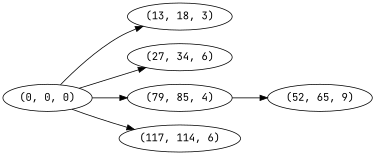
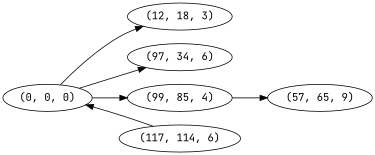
node "(13, 18, 3)": label "(13, 18, 3)" -> "(12, 18, 3)"
node "(27, 34, 6)": label "(27, 34, 6)" -> "(97, 34, 6)"
node "(79, 85, 4)": label "(79, 85, 4)" -> "(99, 85, 4)"
node "(52, 65, 9)": label "(52, 65, 9)" -> "(57, 65, 9)"
edge "(0, 0, 0)" -> "(117, 114, 6)": reversed
